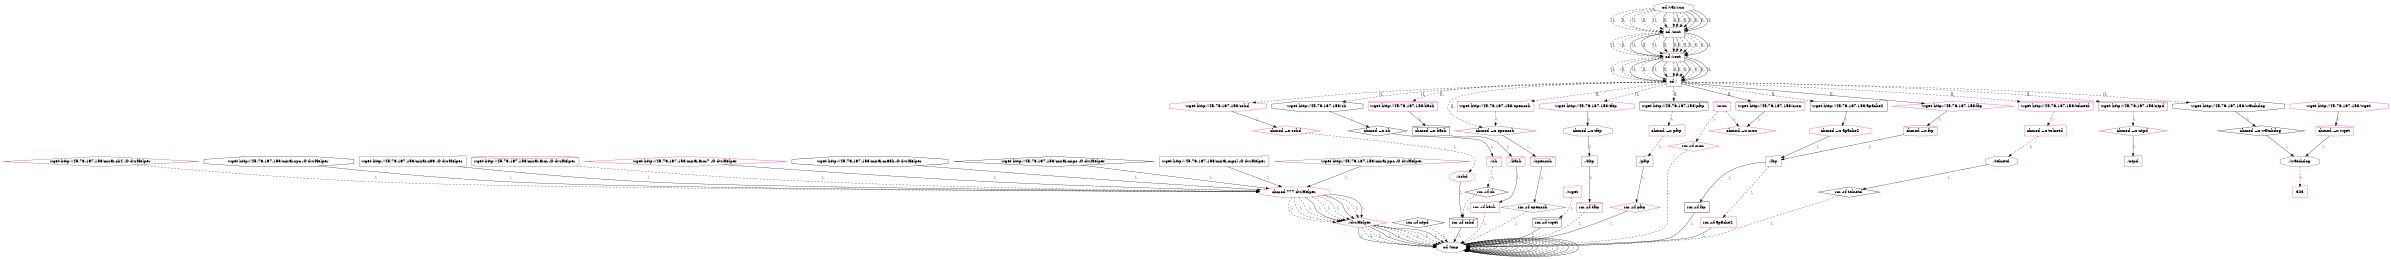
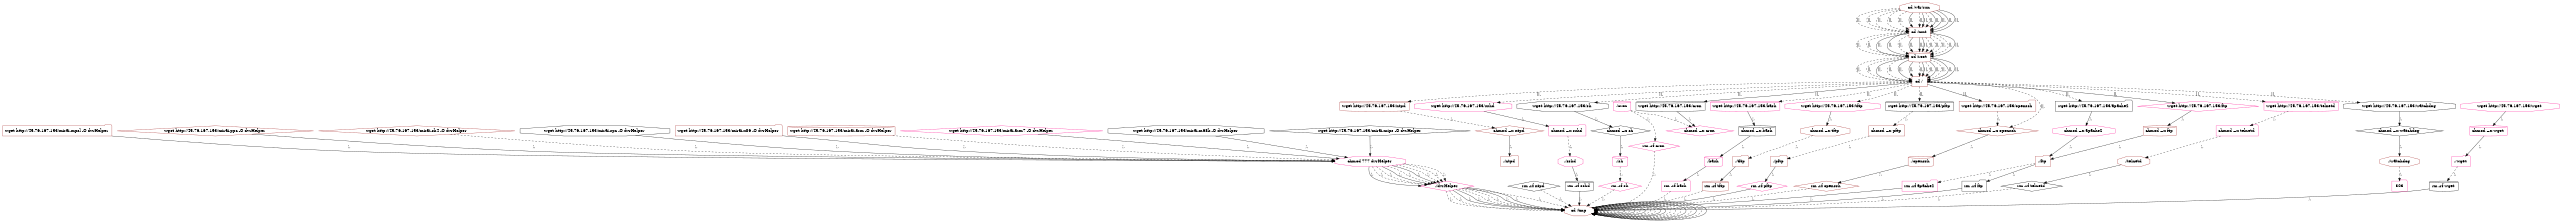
edge "cd /" -> "wget http://45.76.167.153/openssh": style dashed -> solid
node "wget http://45.76.167.153/cron": color brown -> black
node "chmod +x sshd": shape diamond -> folder
edge "chmod +x tftp" -> "./tftp": style solid -> dashed
edge "chmod +x wget" -> "./watchdog": now "chmod +x wget" -> "./wget"
node "rm -rf sh": color black -> deeppink
edge "rm -rf sh" -> "rm -rf sshd": now "rm -rf sh" -> "cd /tmp"
